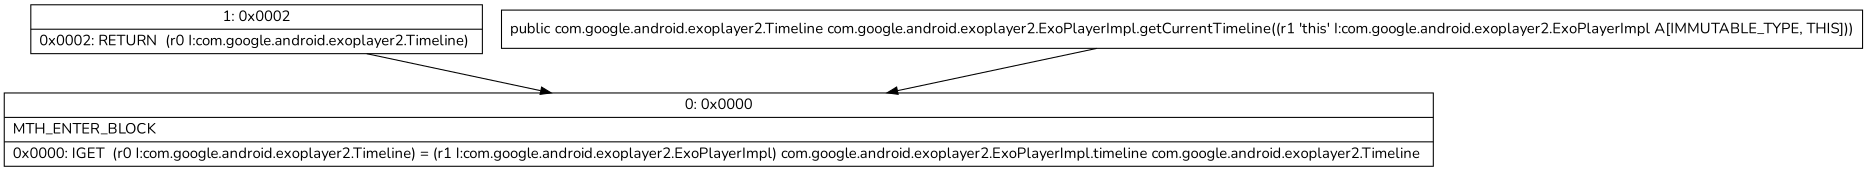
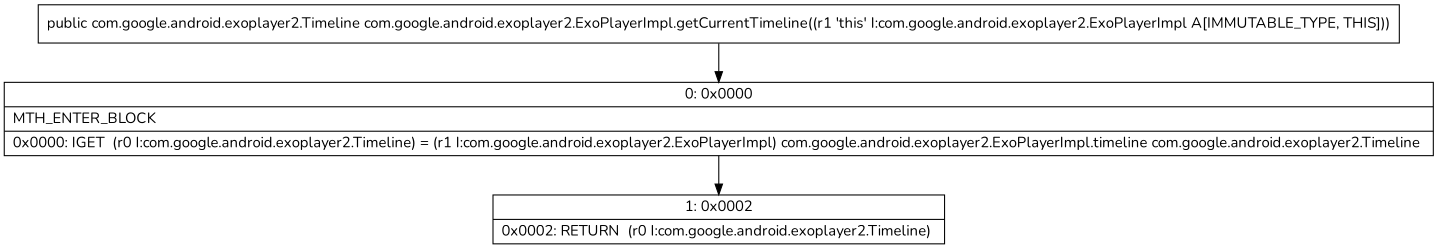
edge "1: 0x0002" -> "0: 0x0000": reversed
